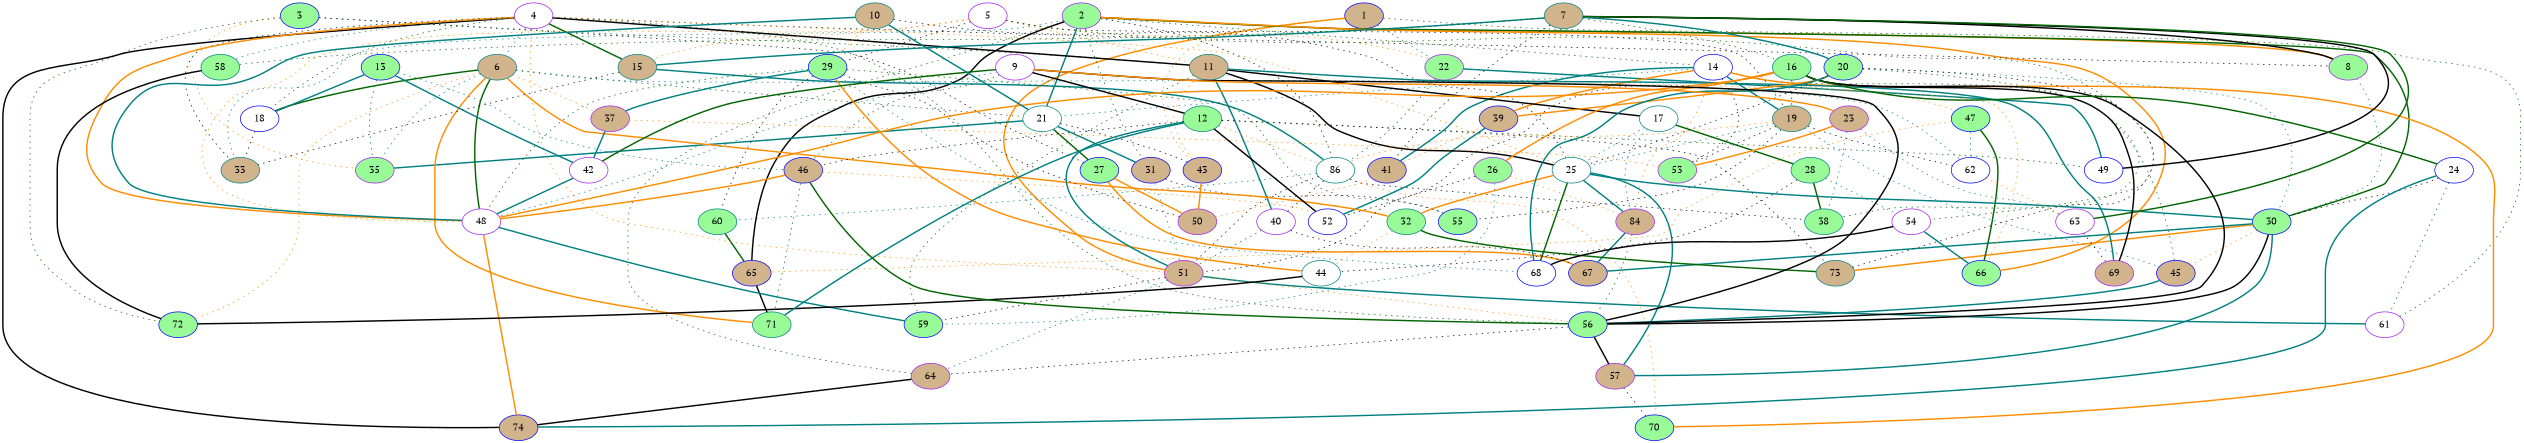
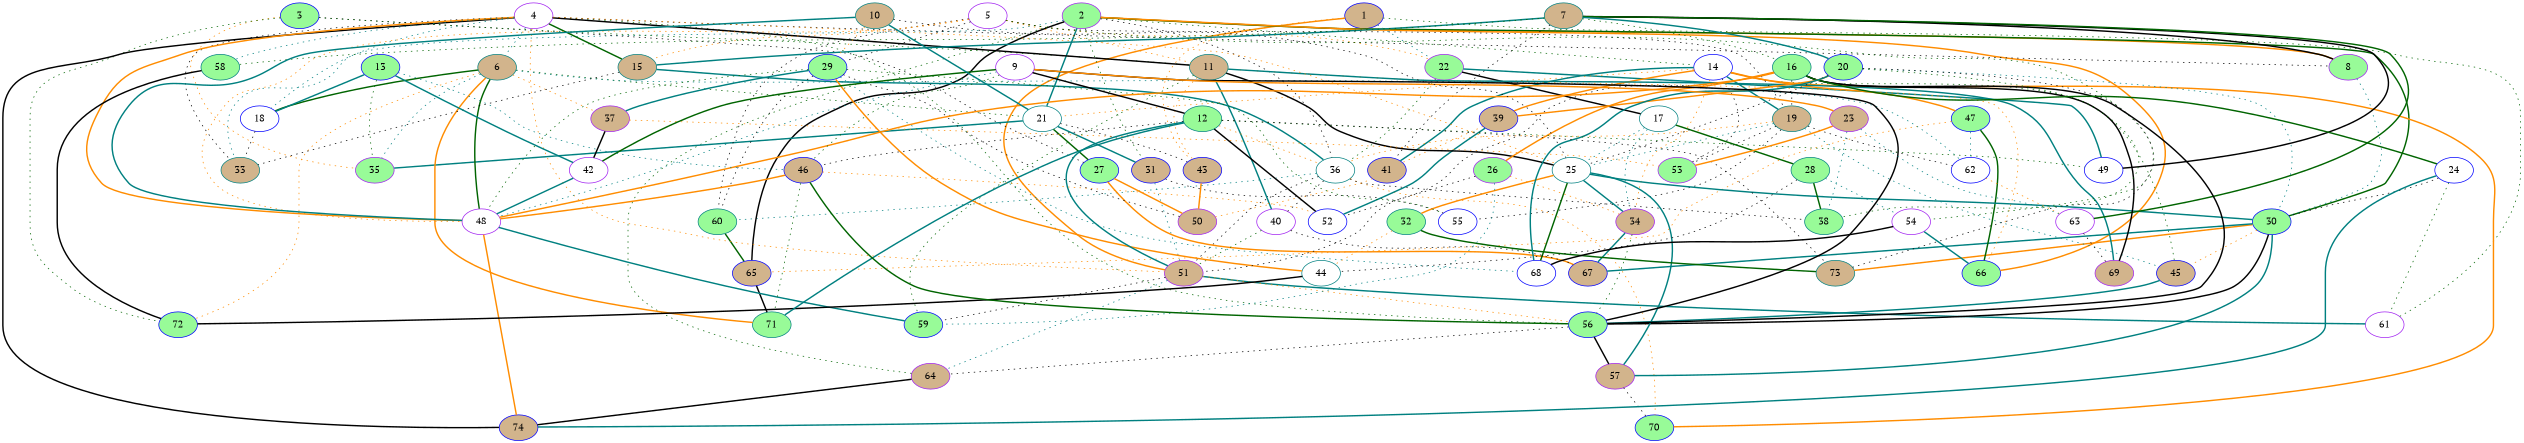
edge "4" -- "18": color darkgreen -> teal
edge "5" -- "60": added
edge "14" -- "47": style dotted -> bold
edge "14" -- "21": color teal -> darkorange
edge "11" -- "17": now "22" -- "17"
edge "37" -- "42": color teal -> black
edge "6" -- "32": removed
node "86": label "86" -> "36"
node "55": fillcolor palegreen -> white
node "84": label "84" -> "34"
